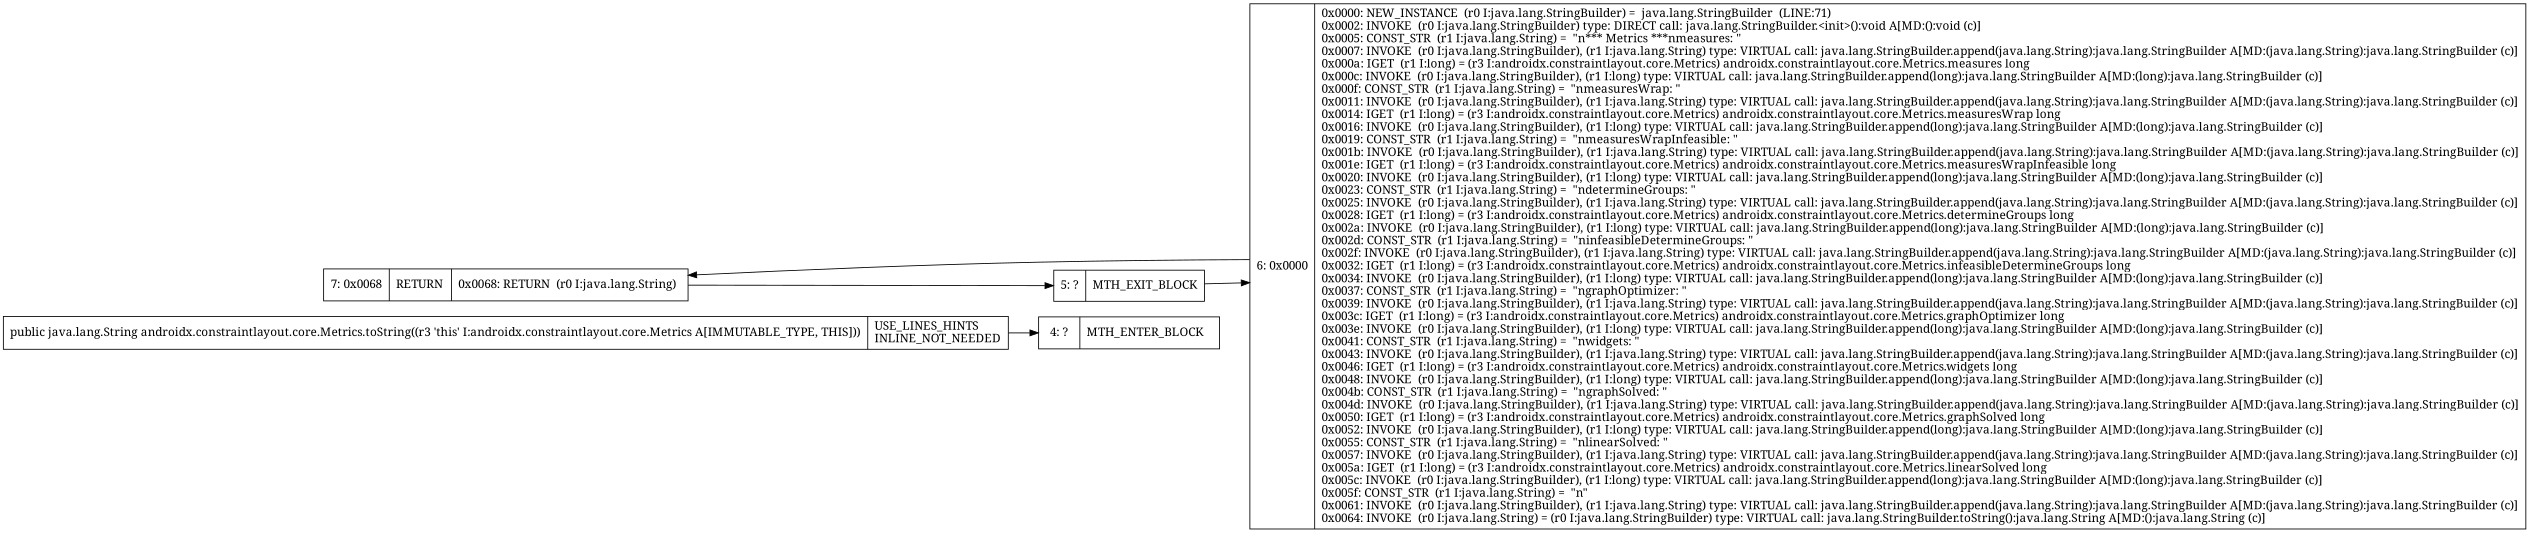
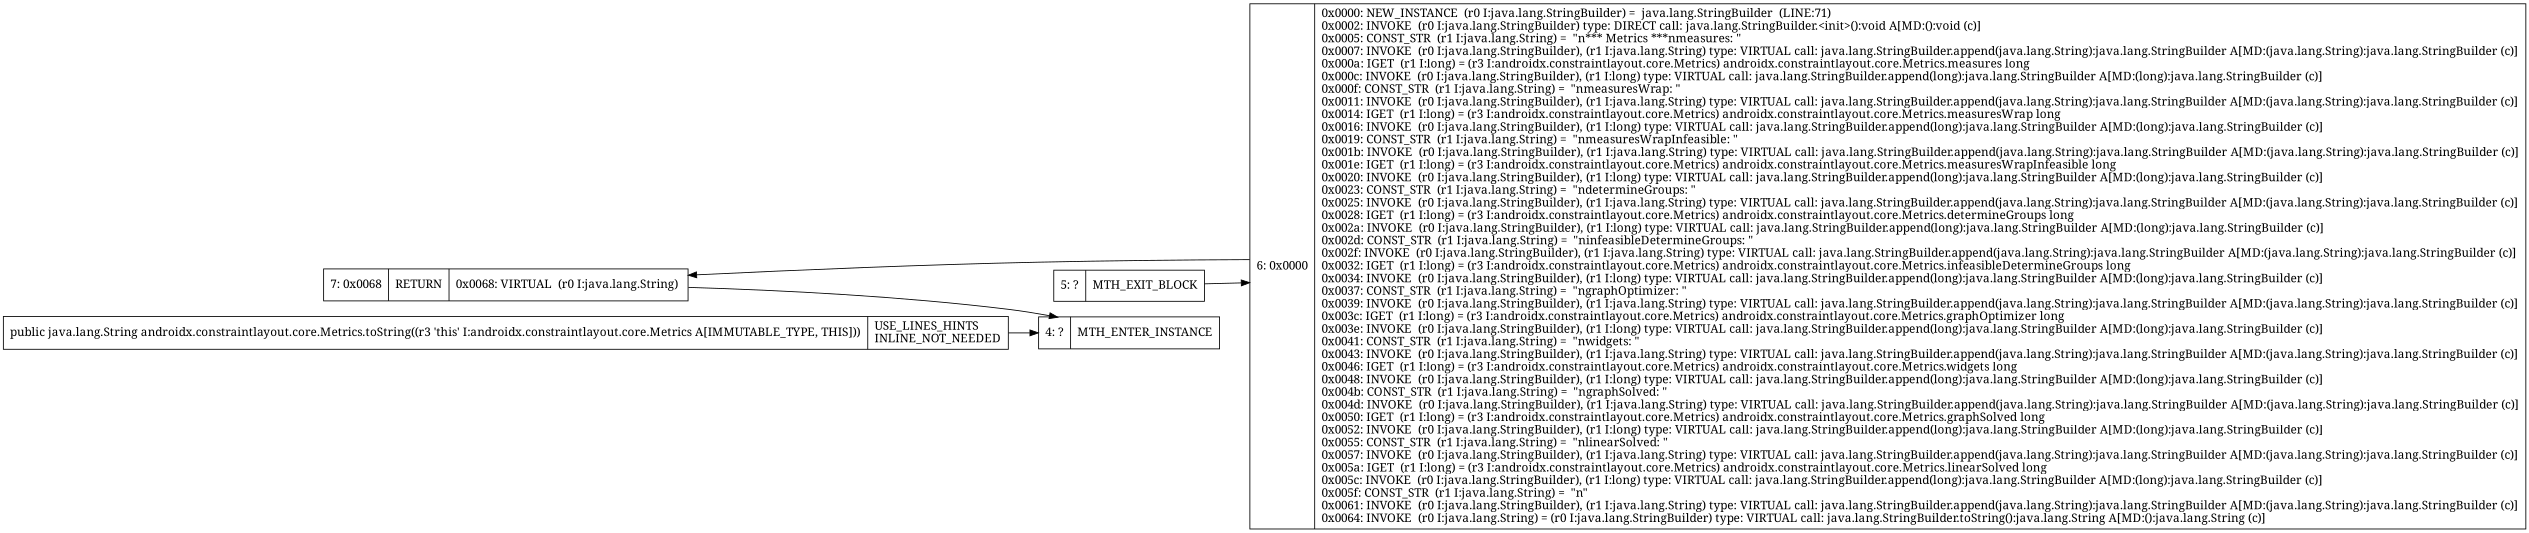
node "7: 0x0068": text "0x0068: RETURN  (r0 I:java.lang.String)" -> "0x0068: VIRTUAL  (r0 I:java.lang.String)"
edge "7: 0x0068" -> "5: ?": now "7: 0x0068" -> "4: ?"
node "4: ?": text "MTH_ENTER_BLOCK" -> "MTH_ENTER_INSTANCE"
